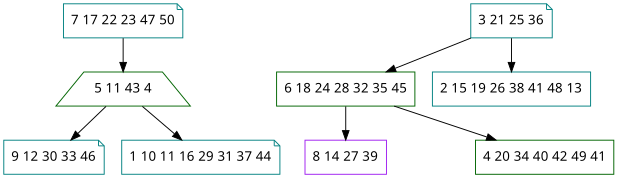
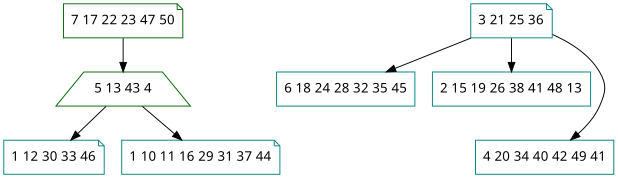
node "7 17 22 23 47 50": color teal -> darkgreen
node "5 11 43 4": label "5 11 43 4" -> "5 13 43 4"
node "6 18 24 28 32 35 45": color darkgreen -> teal
edge "6 18 24 28 32 35 45" -> "4 20 34 40 42 49 41": now "3 21 25 36" -> "4 20 34 40 42 49 41"
node "9 12 30 33 46": label "9 12 30 33 46" -> "1 12 30 33 46"
node "8 14 27 39": removed
node "4 20 34 40 42 49 41": color darkgreen -> teal
